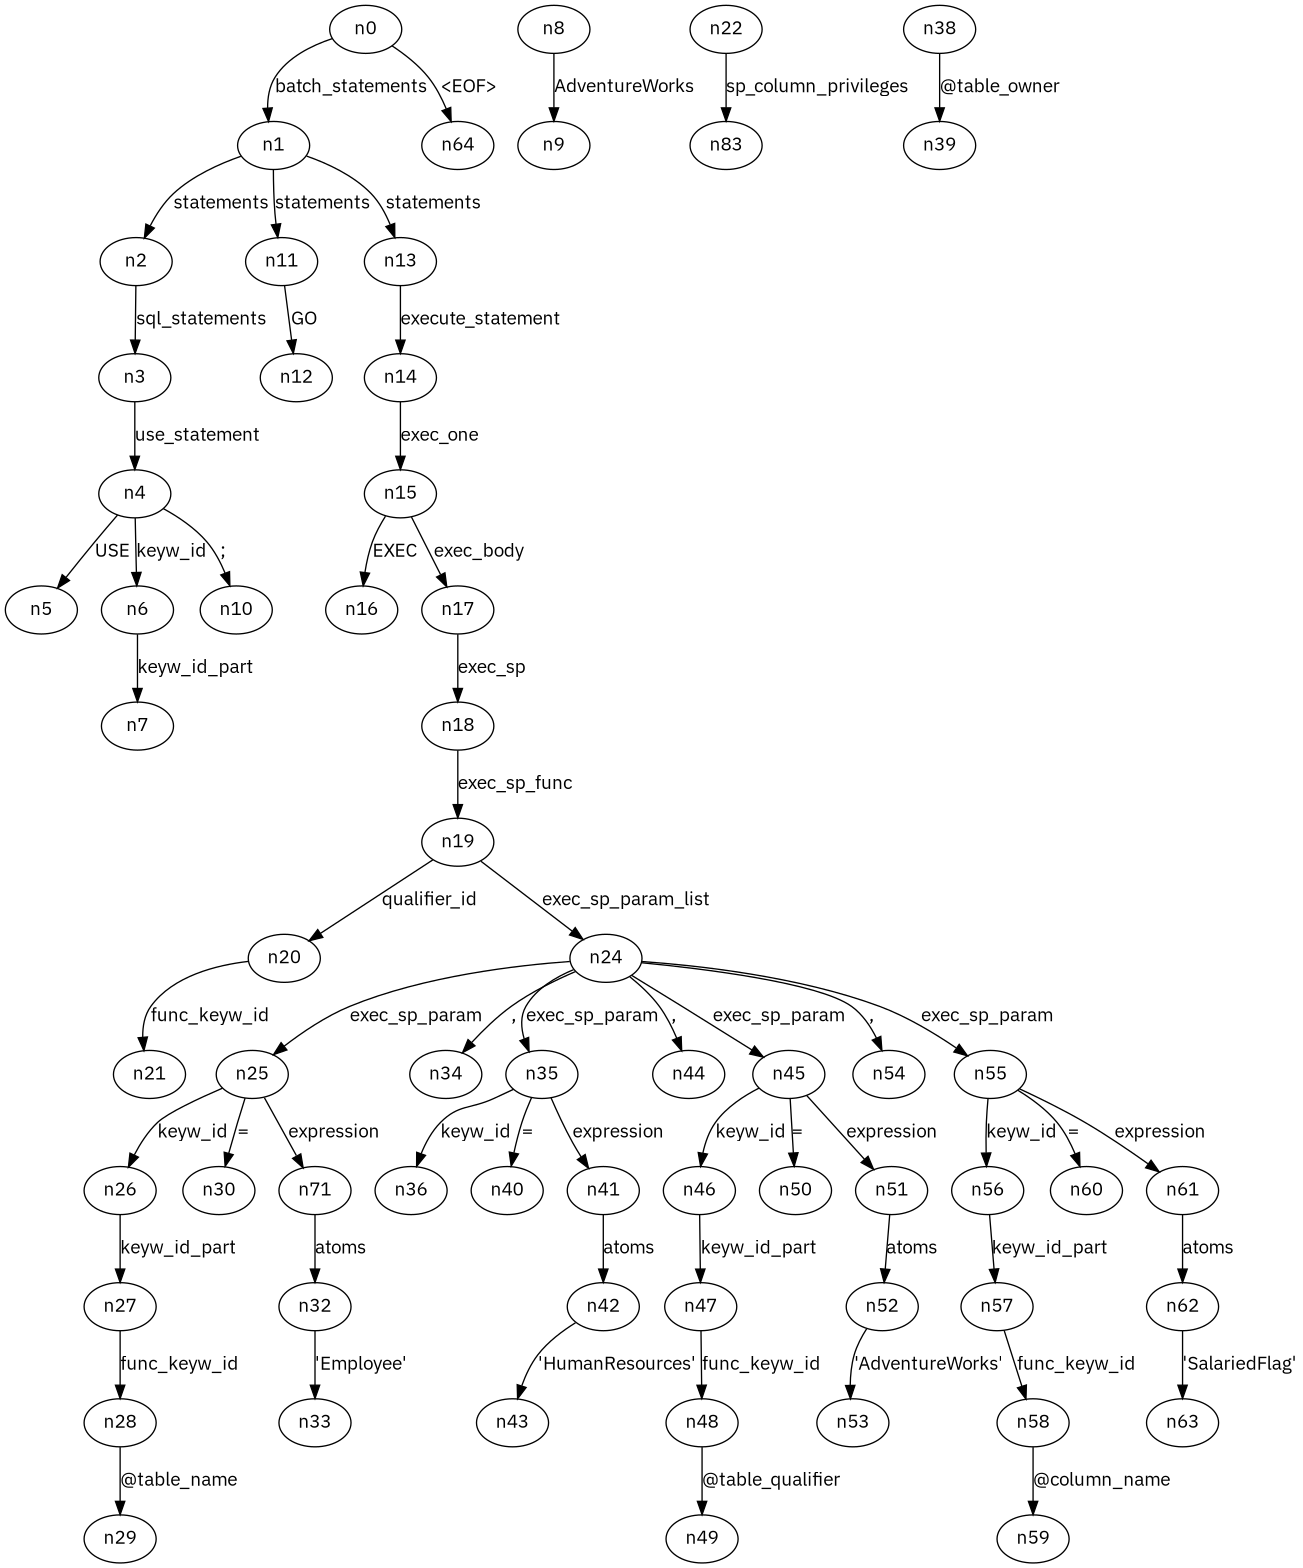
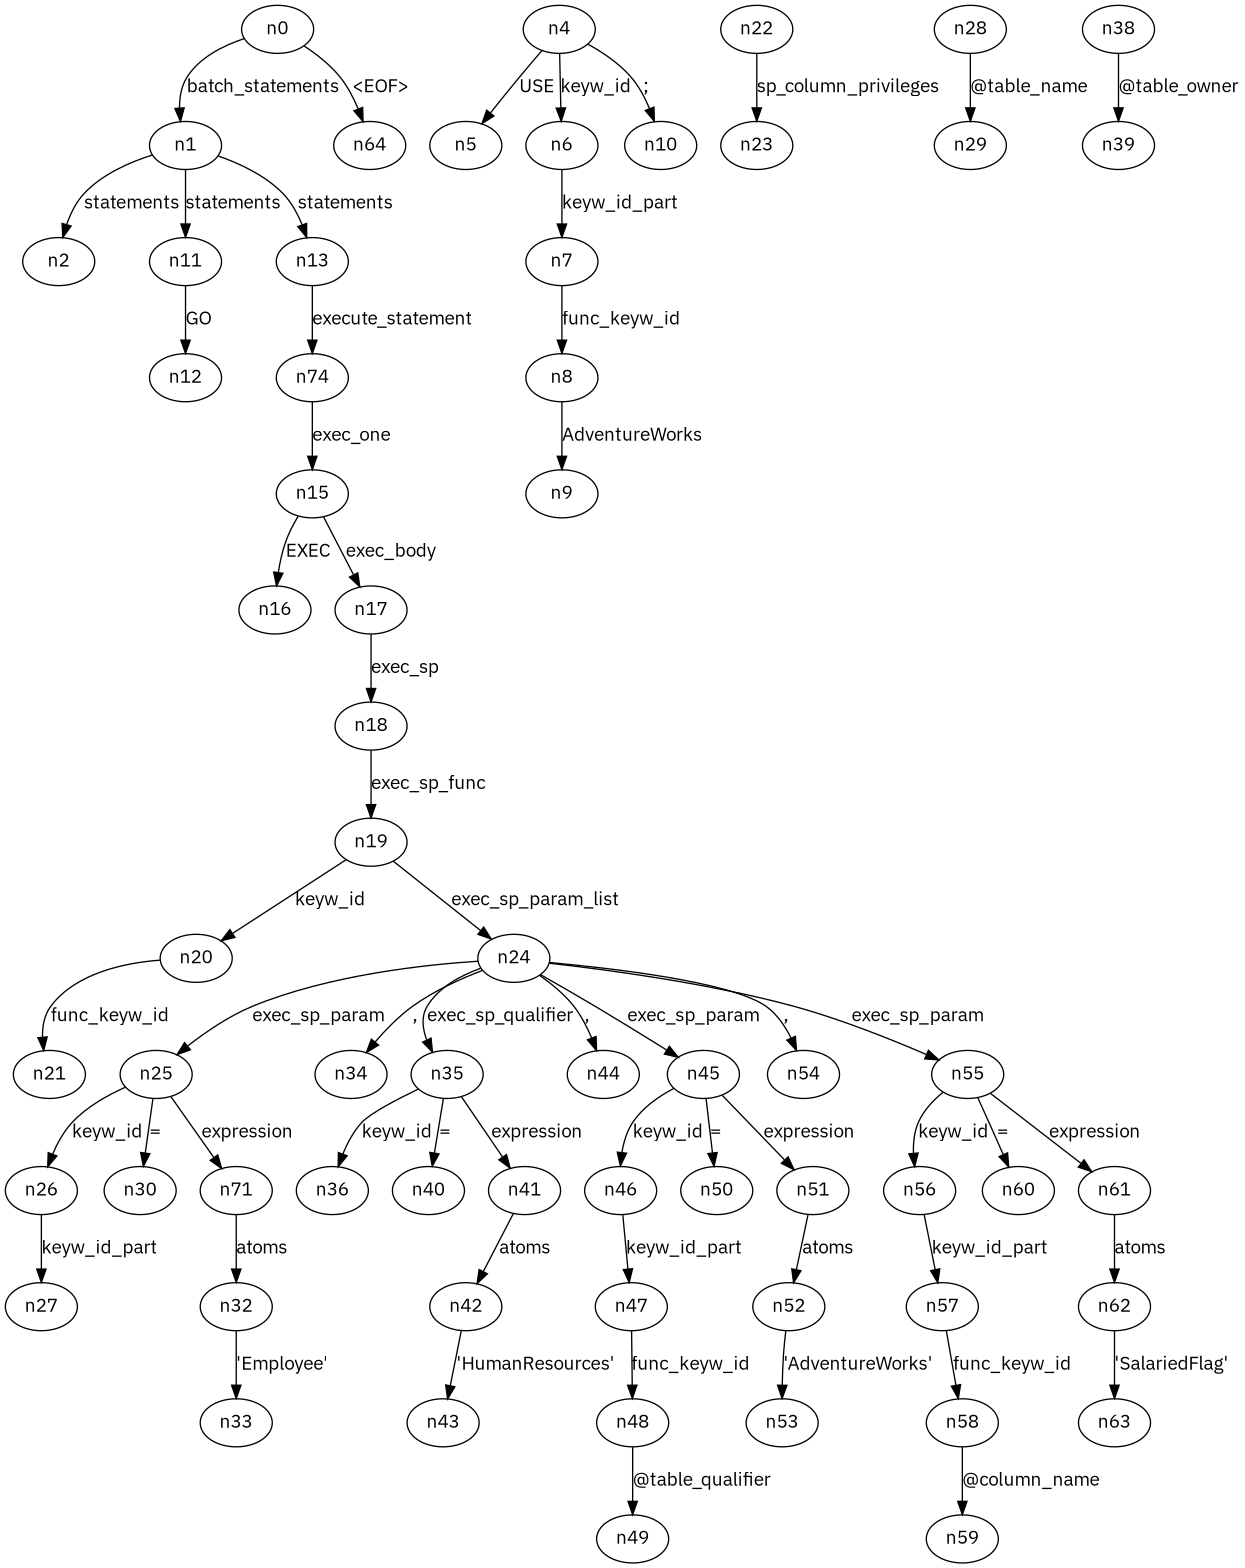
node "n83": label "n83" -> "n23"
edge "n7" -> "n8": added, label "func_keyw_id"
node "n3": removed
node "n14": label "n14" -> "n74"
edge "n19" -> "n20": label "qualifier_id" -> "keyw_id"
edge "n24" -> "n35": label "exec_sp_param" -> "exec_sp_qualifier"
edge "n27" -> "n28": removed, label "func_keyw_id"
